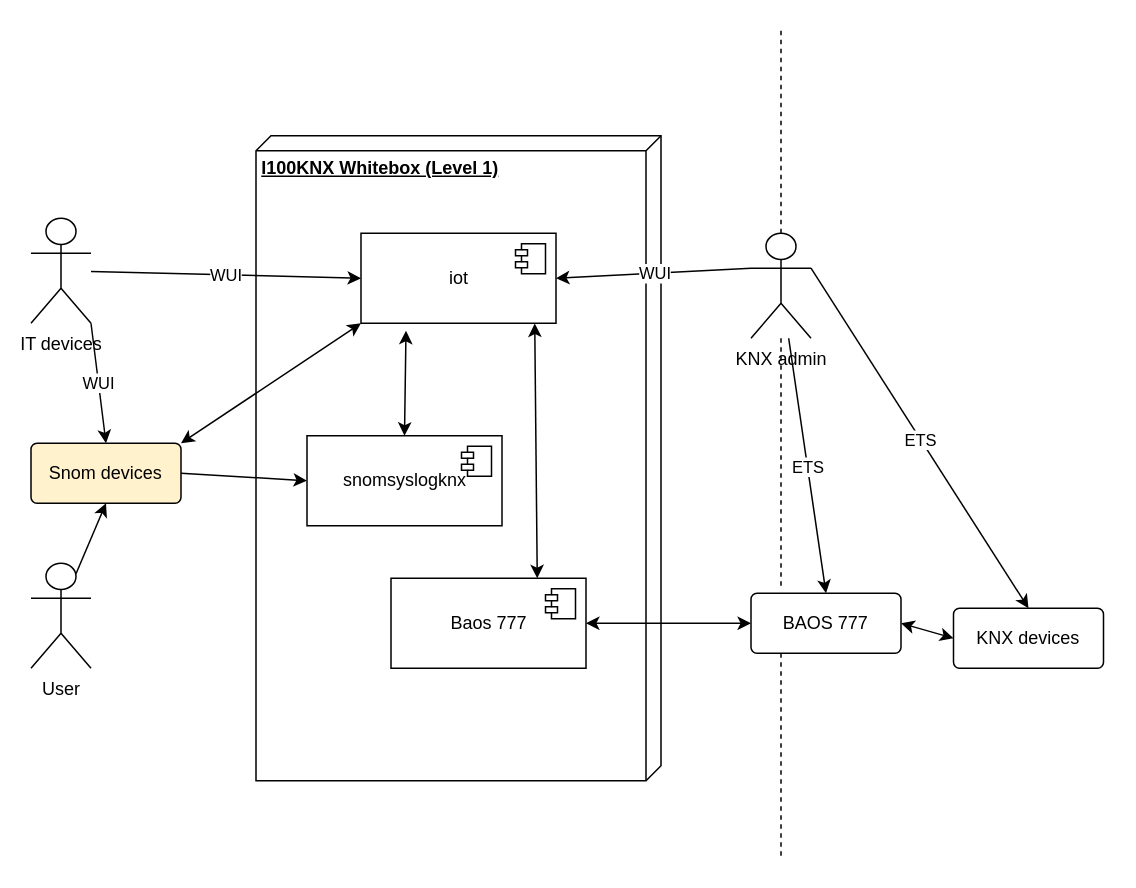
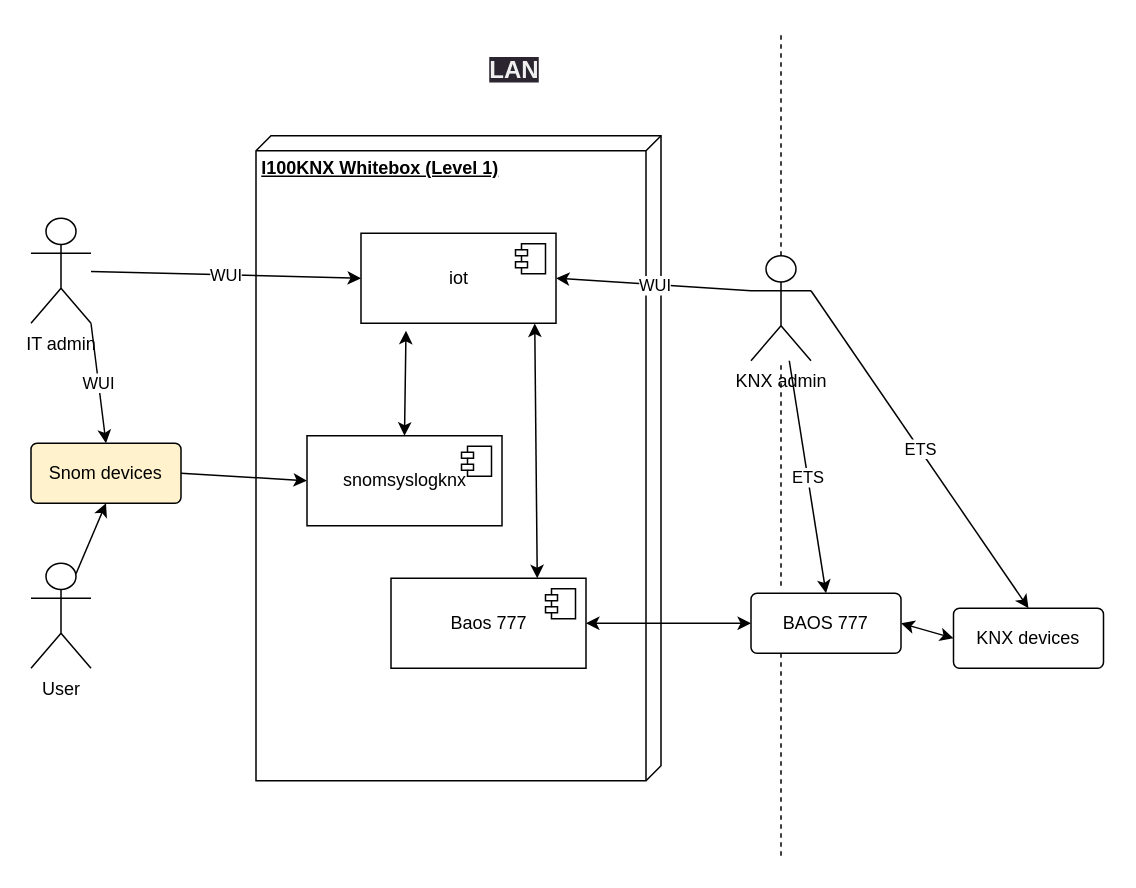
node "LAN": added
node "KNX admin": moved (781, 286) -> (781, 308)
node "IT devices": label "IT devices" -> "IT admin"
edge "iot" -- "Snom devices": removed
